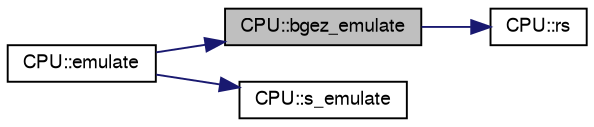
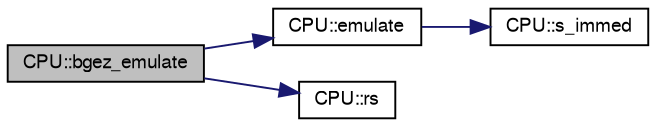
edge "CPU::emulate" -> "CPU::bgez_emulate": reversed
node "CPU::s_emulate": label "CPU::s_emulate" -> "CPU::s_immed"
